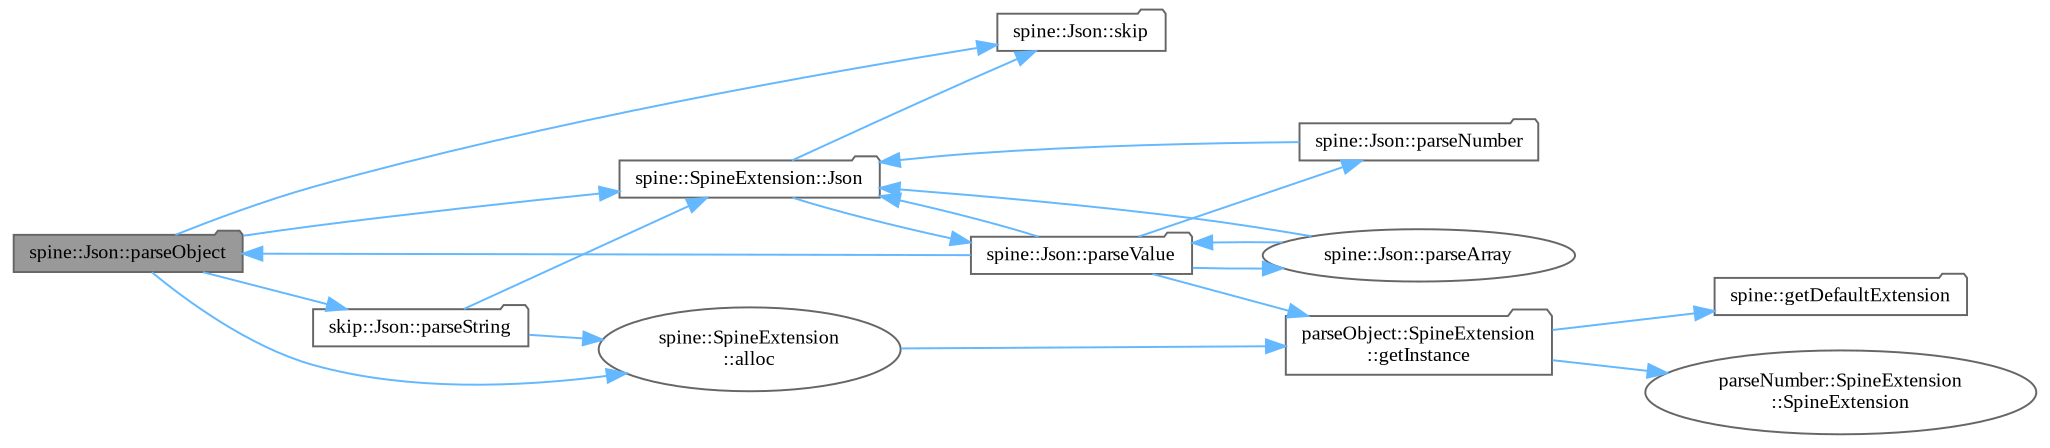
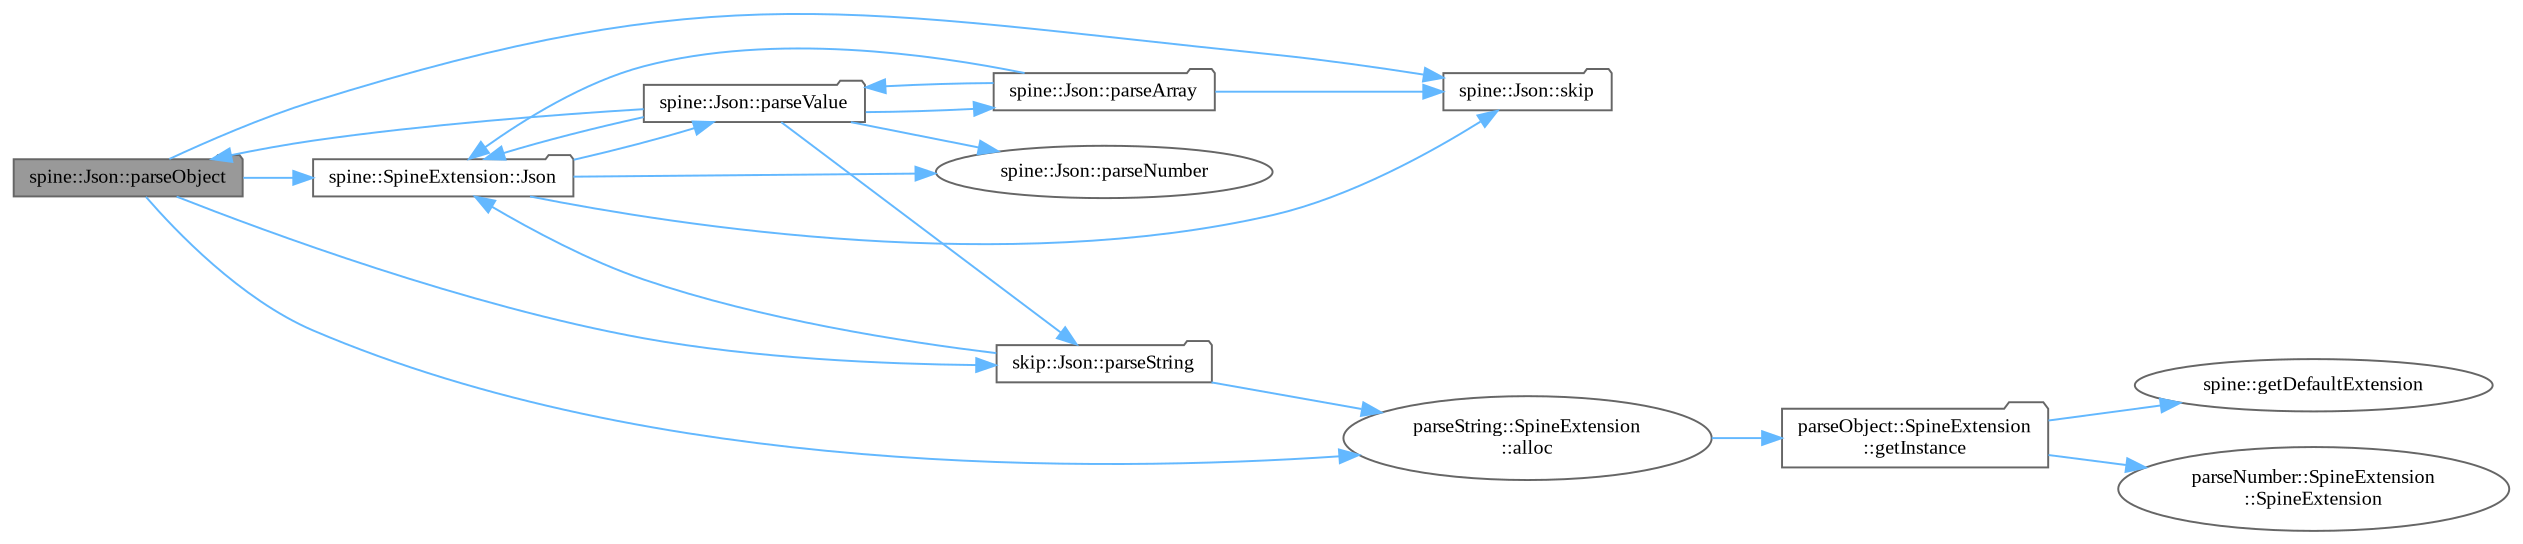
edge "spine::Json::parseArray" -> "spine::Json::skip": added
node "spine::Json::parseNumber": shape folder -> ellipse
edge "spine::Json::parseNumber" -> "spine::SpineExtension::Json": reversed
node "spine::Json::parseArray": shape ellipse -> folder
edge "spine::Json::parseValue" -> "parseObject::SpineExtension ::getInstance": now "spine::Json::parseValue" -> "skip::Json::parseString"
node "spine::getDefaultExtension": shape folder -> ellipse
node "spine::SpineExtension ::alloc": label "spine::SpineExtension ::alloc" -> "parseString::SpineExtension ::alloc"
